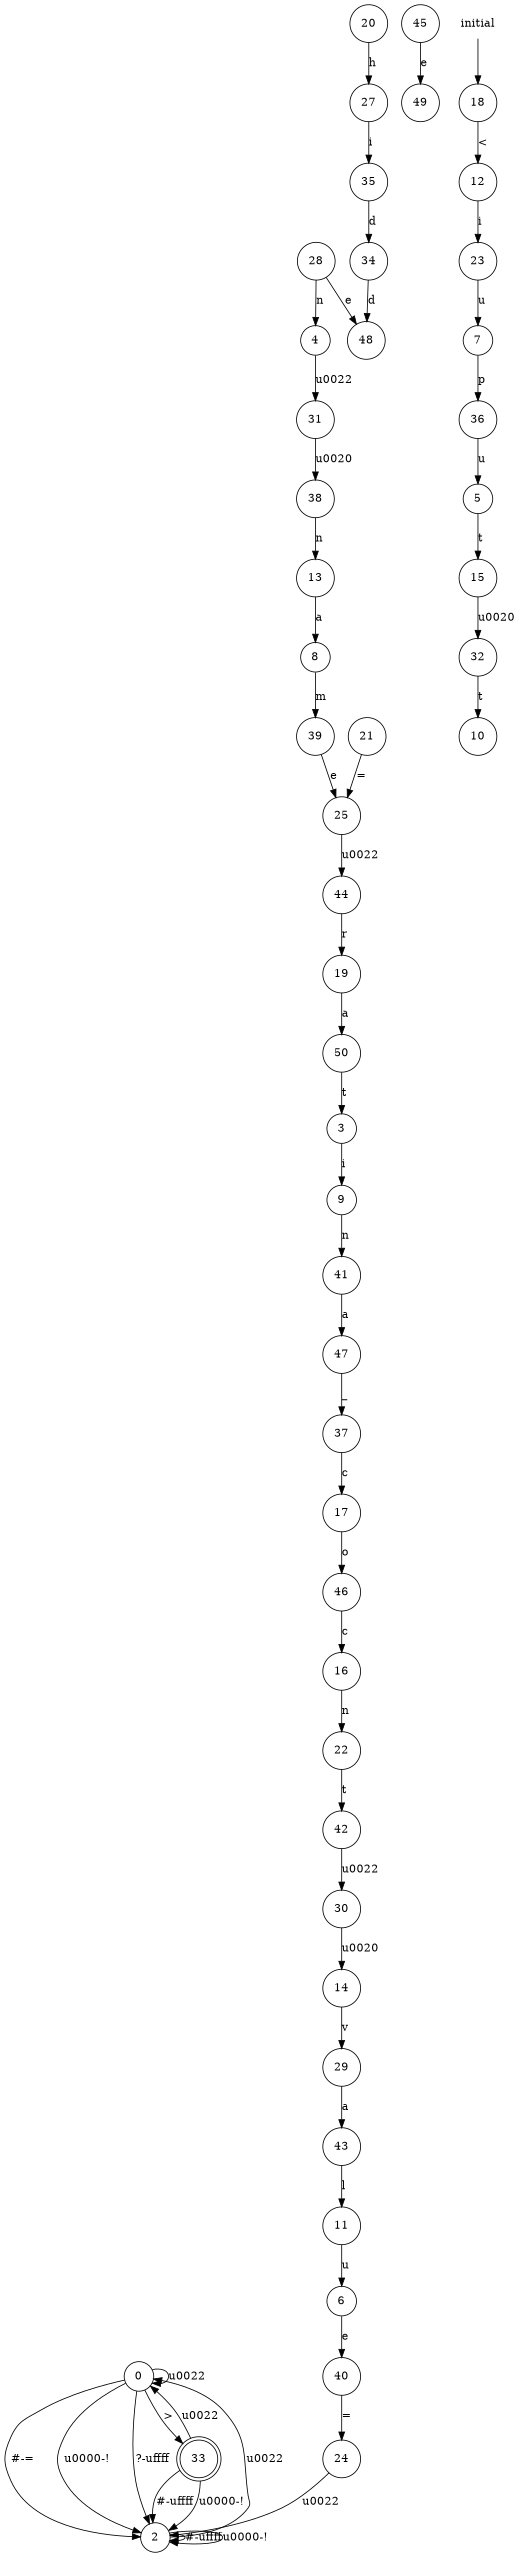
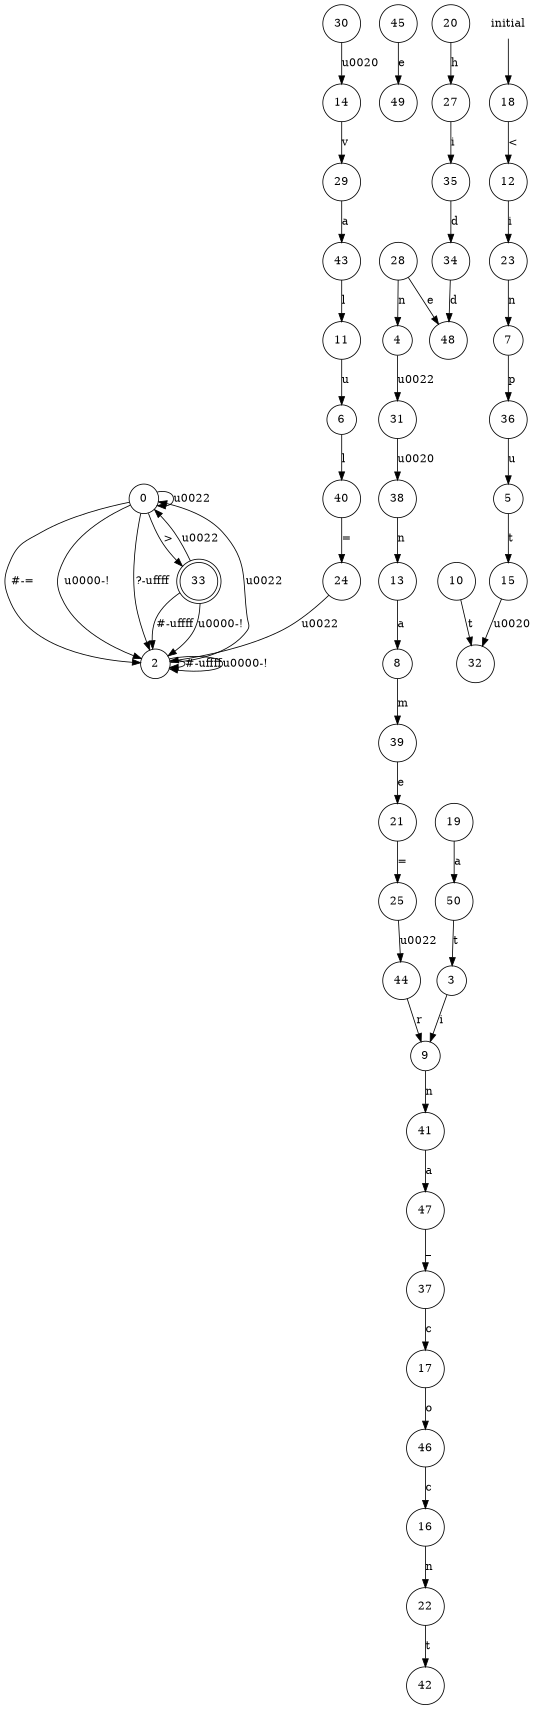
edge "23" -> "7": label "u" -> "n"
edge "32" -> "10": reversed
edge "39" -> "25": now "39" -> "21"
edge "44" -> "19": now "44" -> "9"
edge "42" -> "30": removed, label "u0022"
edge "6" -> "40": label "e" -> "l"
